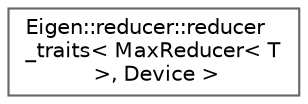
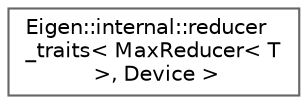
node "Eigen::reducer::reducer _traits< MaxReducer< T >, Device >": label "Eigen::reducer::reducer _traits< MaxReducer< T >, Device >" -> "Eigen::internal::reducer _traits< MaxReducer< T >, Device >"
